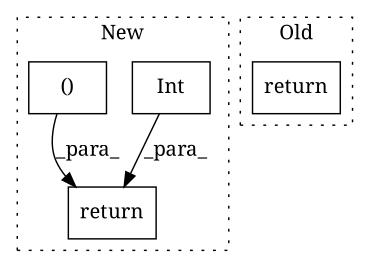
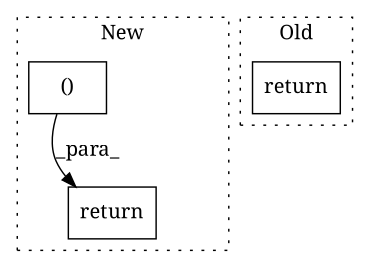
node "Int": removed
